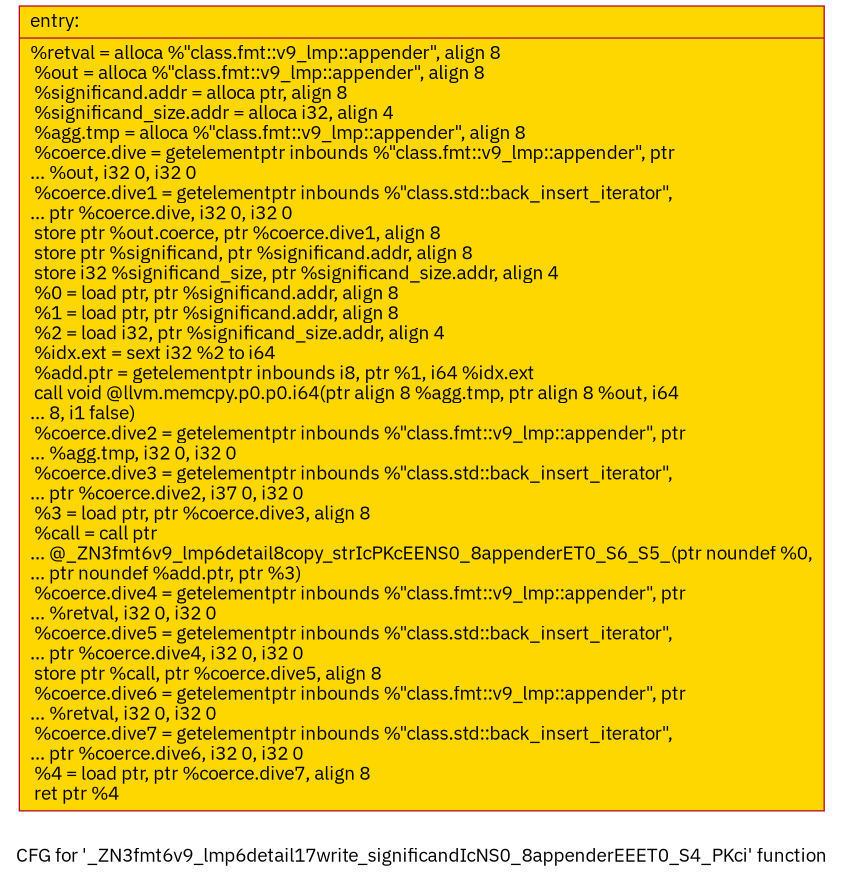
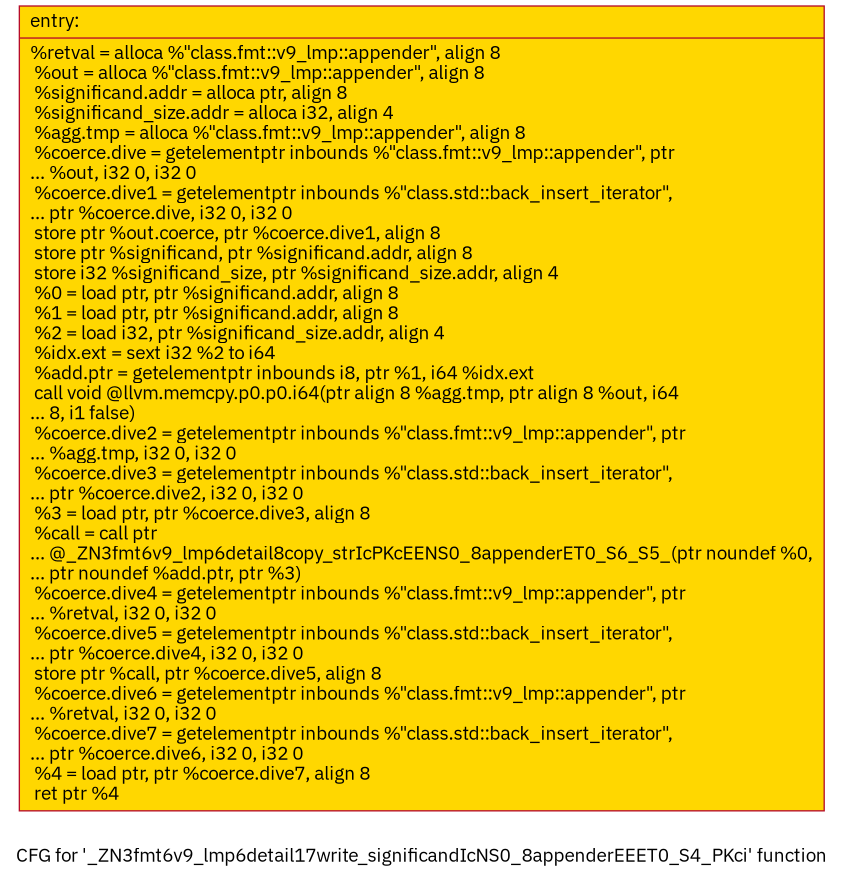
node "entry:": text "... ptr %coerce.dive2, i37 0, i32 0" -> "... ptr %coerce.dive2, i32 0, i32 0"
